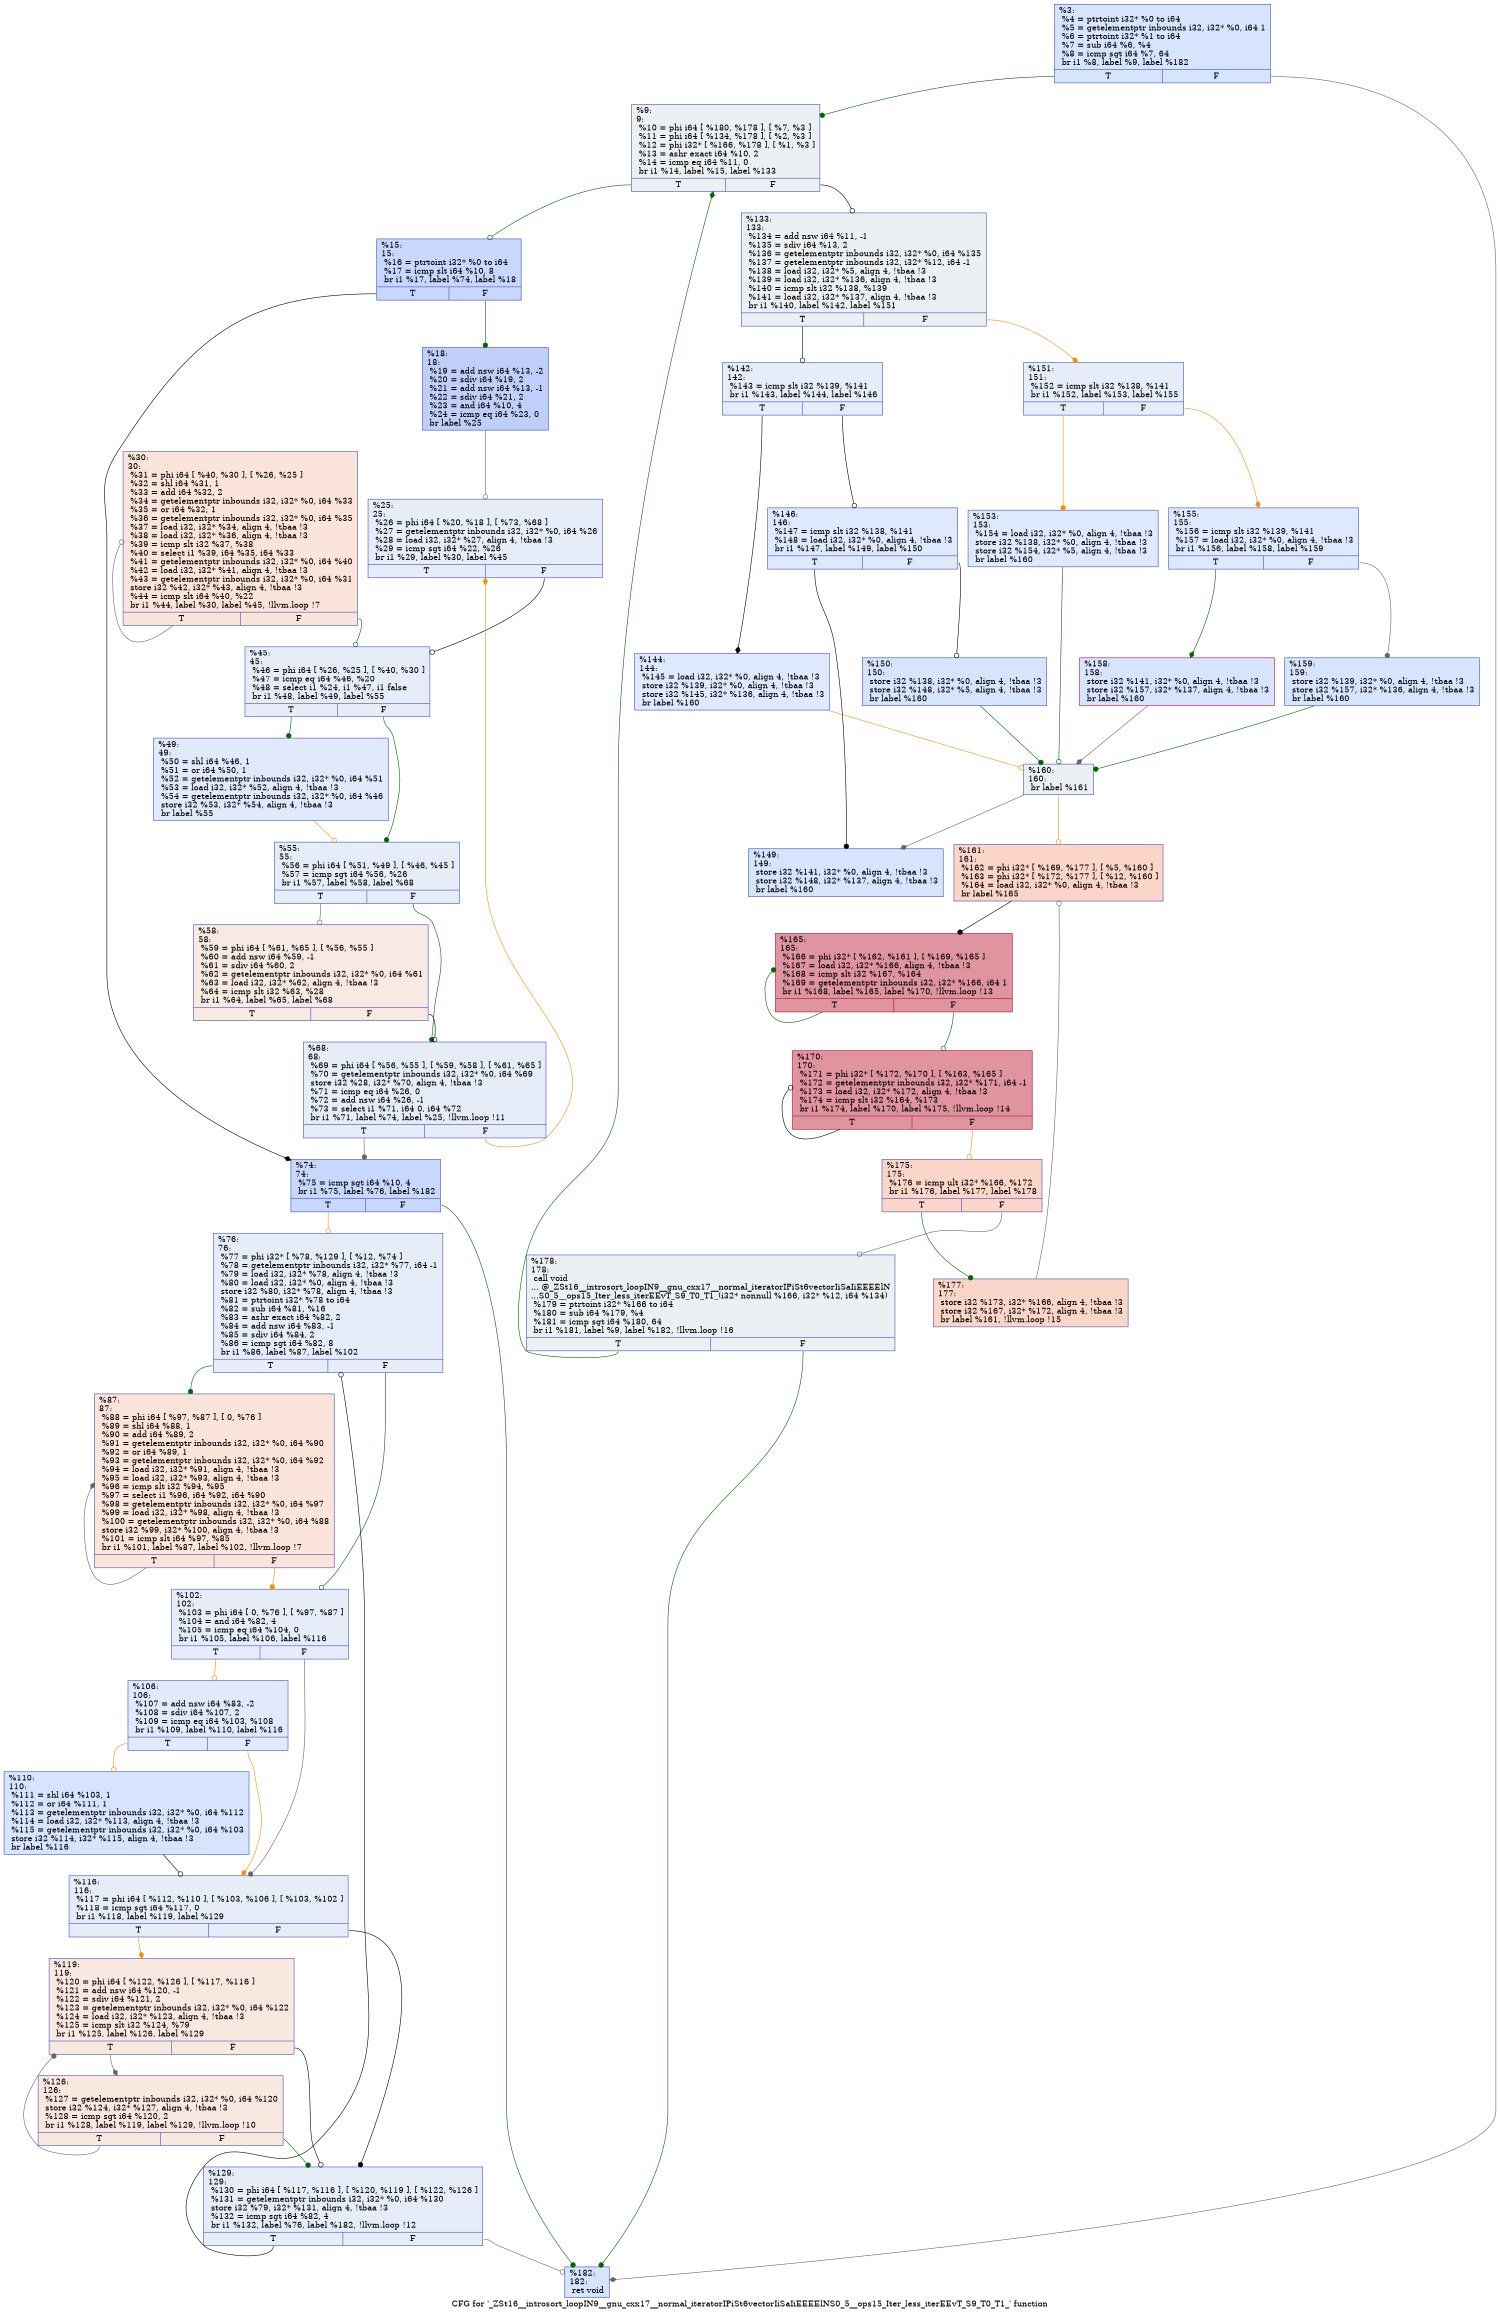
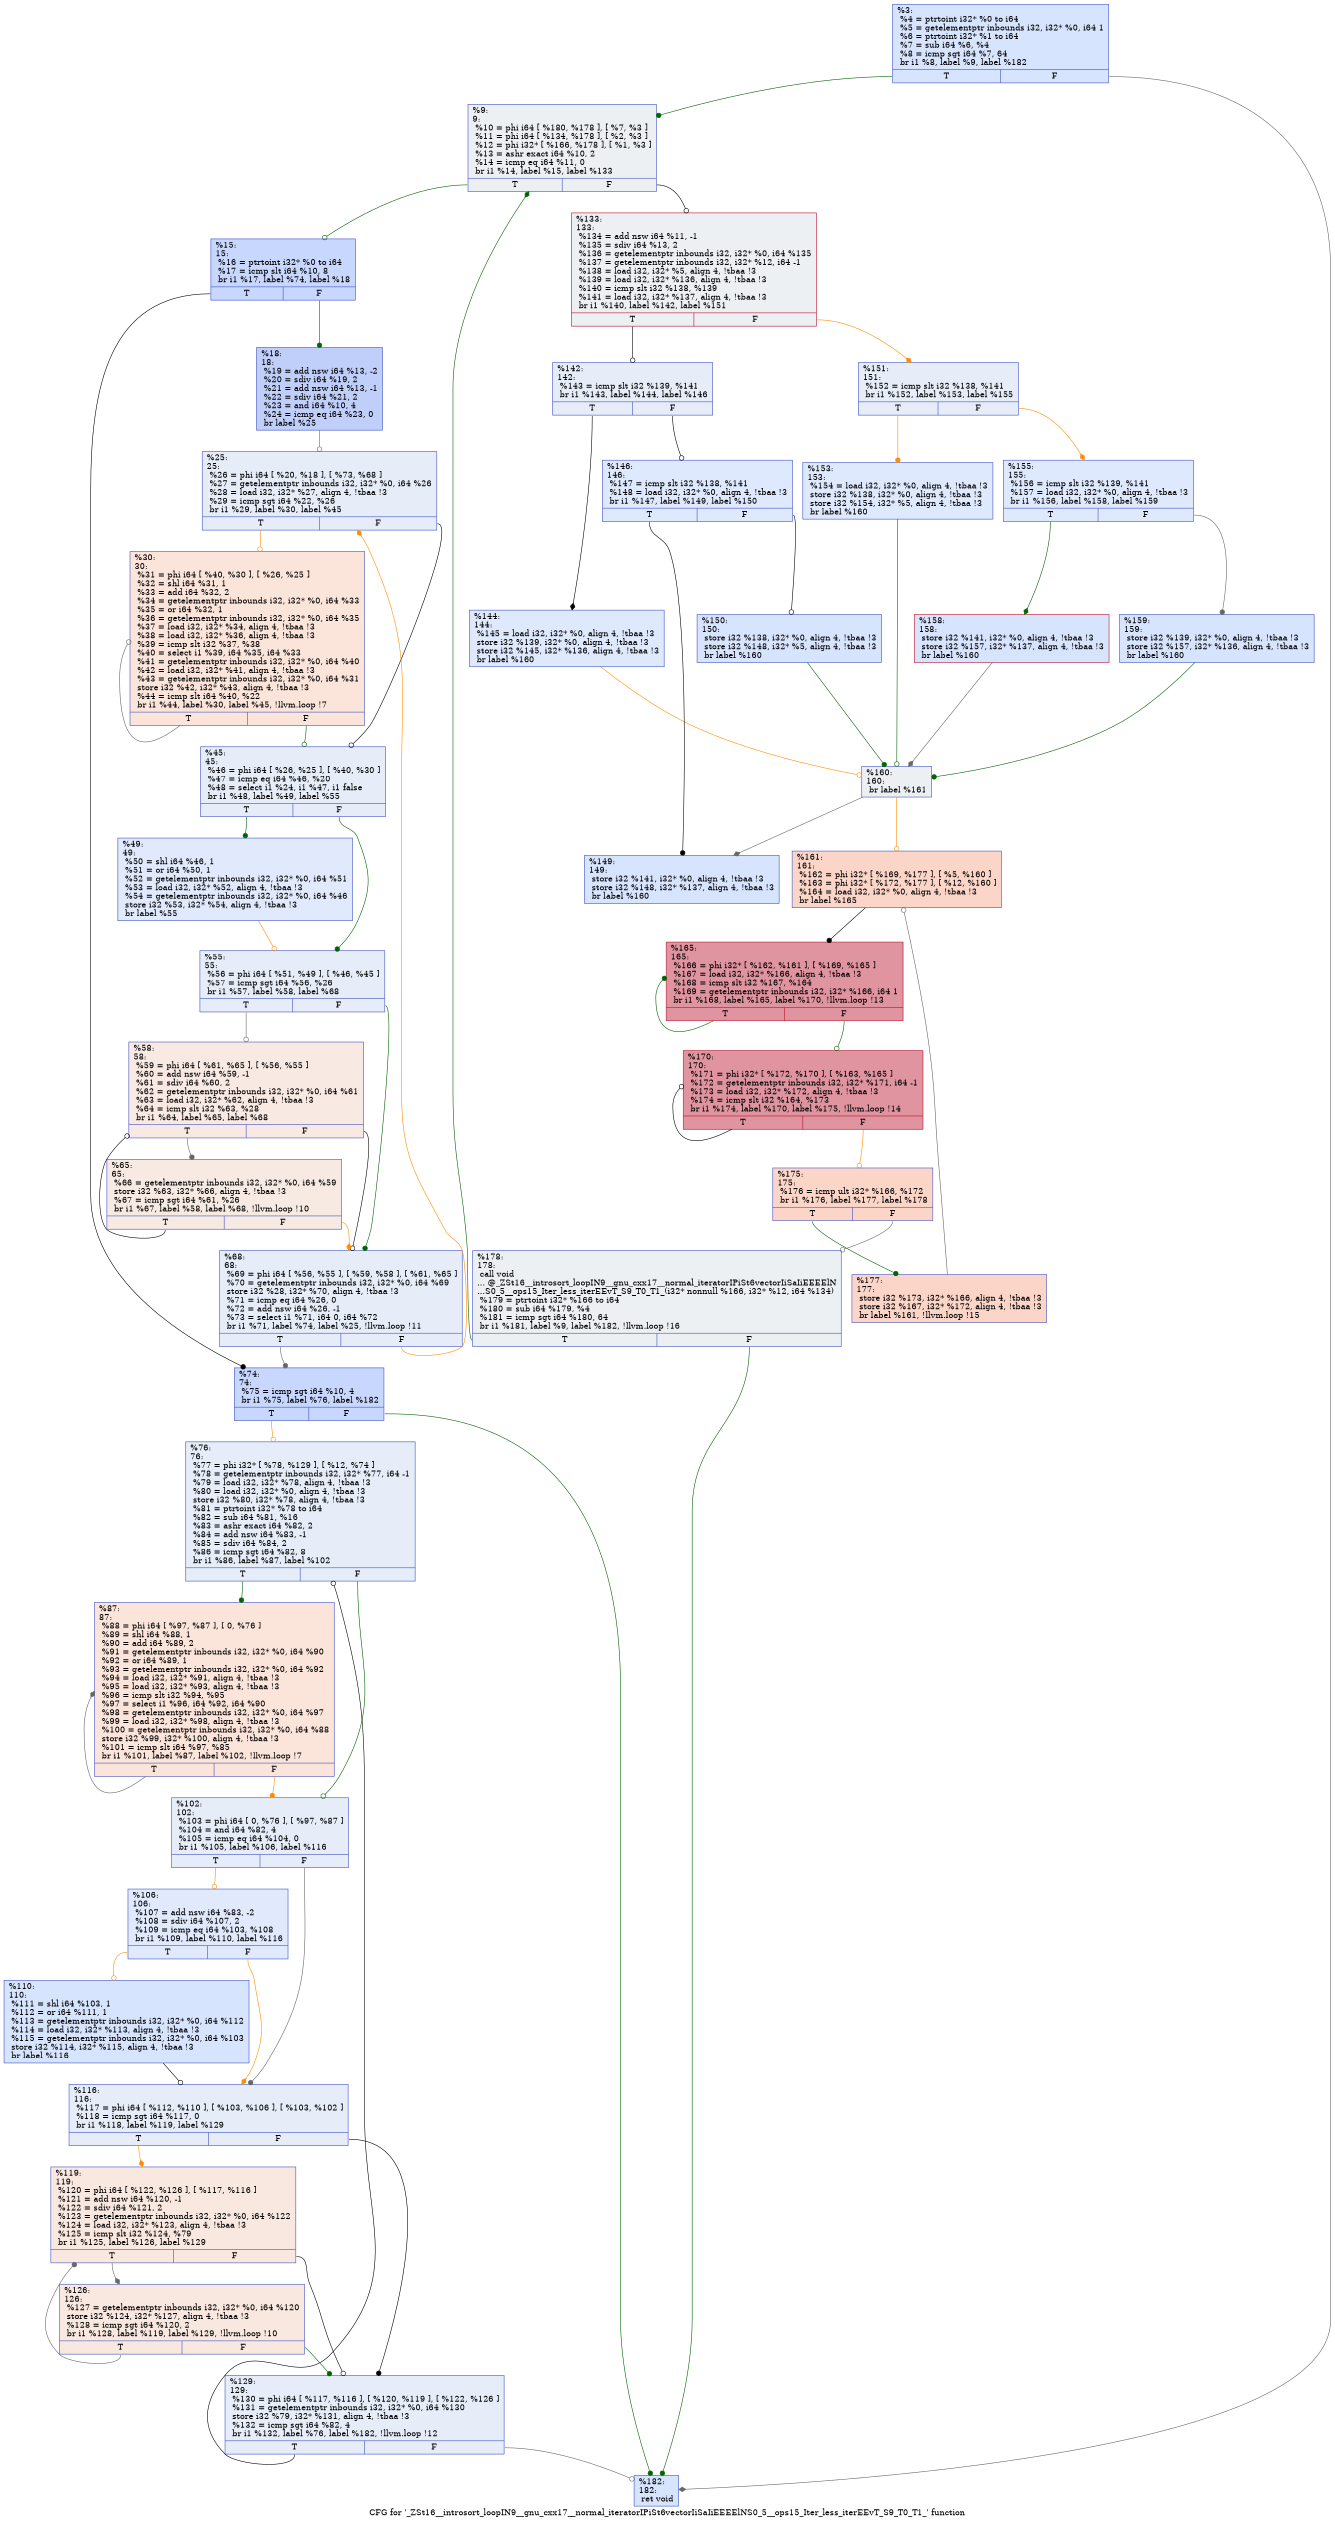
node "%133:": color #3d50c3ff -> #b70d28ff
edge "%25:" -> "%30:": added
edge "%15:" -> "%74:": arrowhead diamond -> dot
node "%65:": added
